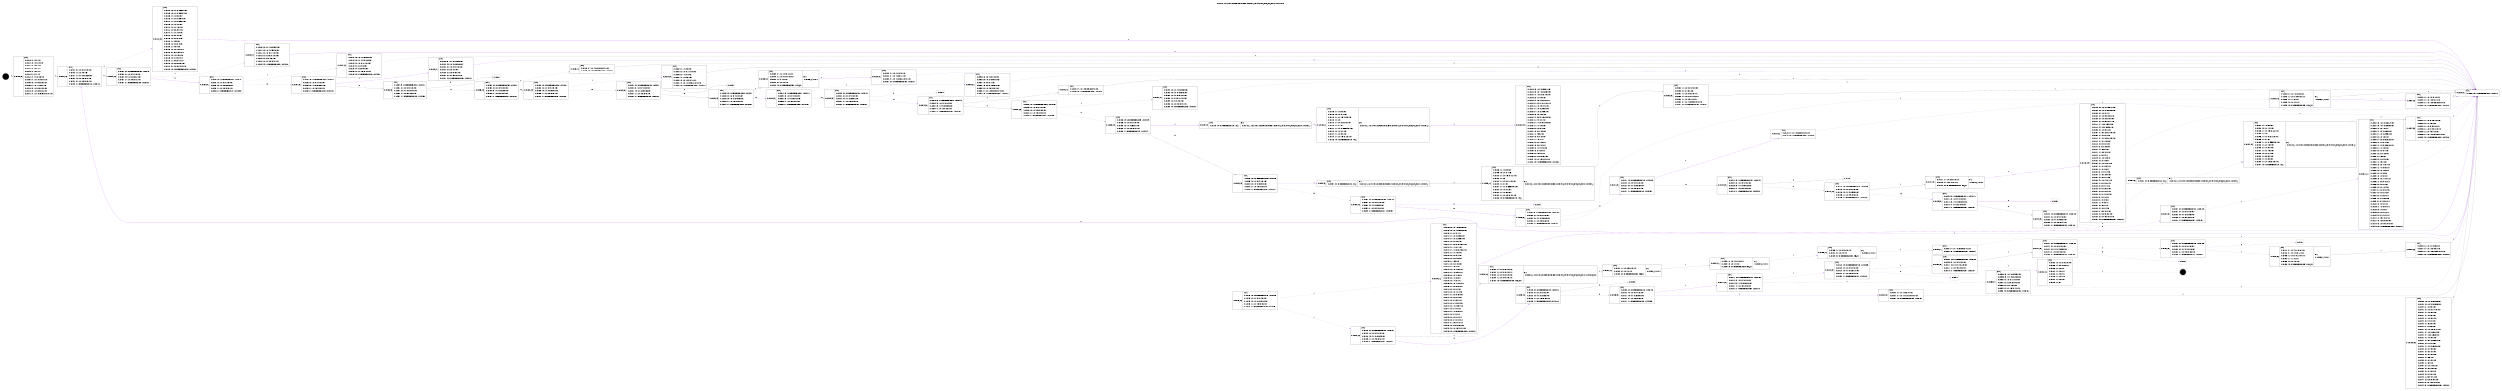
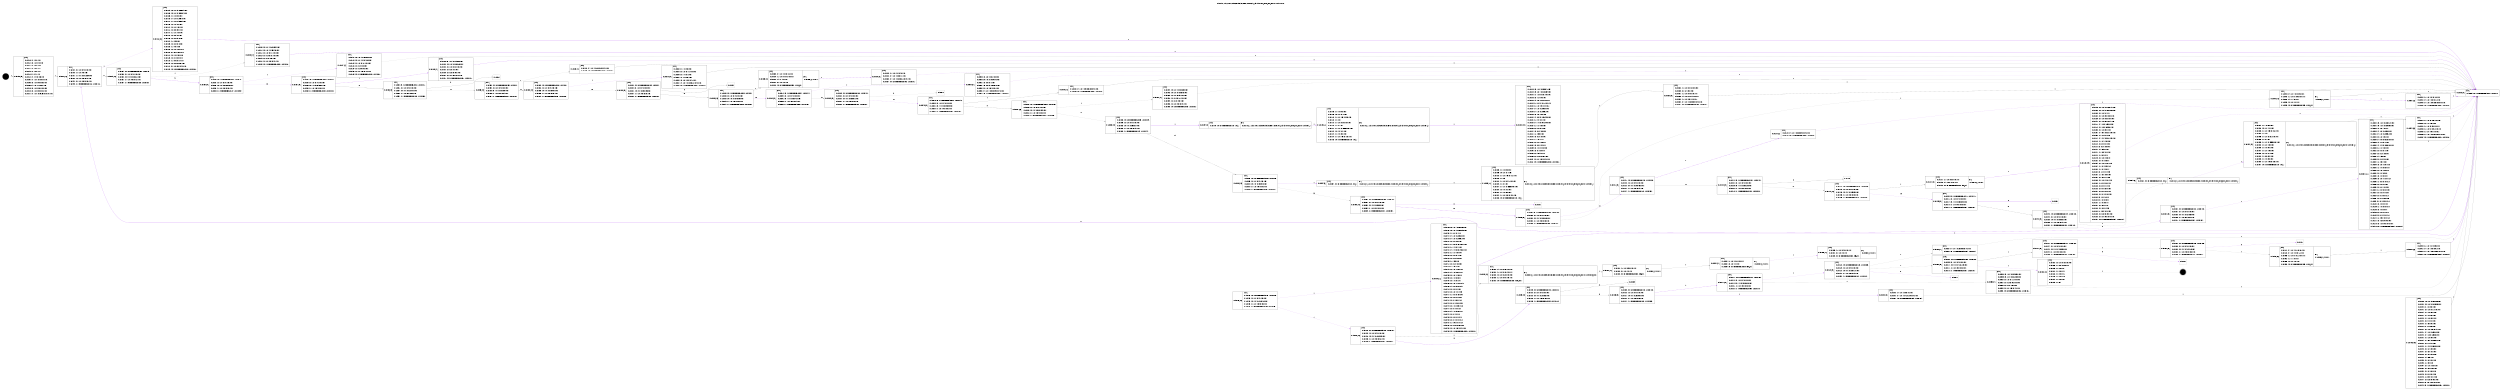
edge "0x4028ee [12]" -> "0x4028fa [12]": now "0x402240 [25]" -> "0x4028fa [12]"
